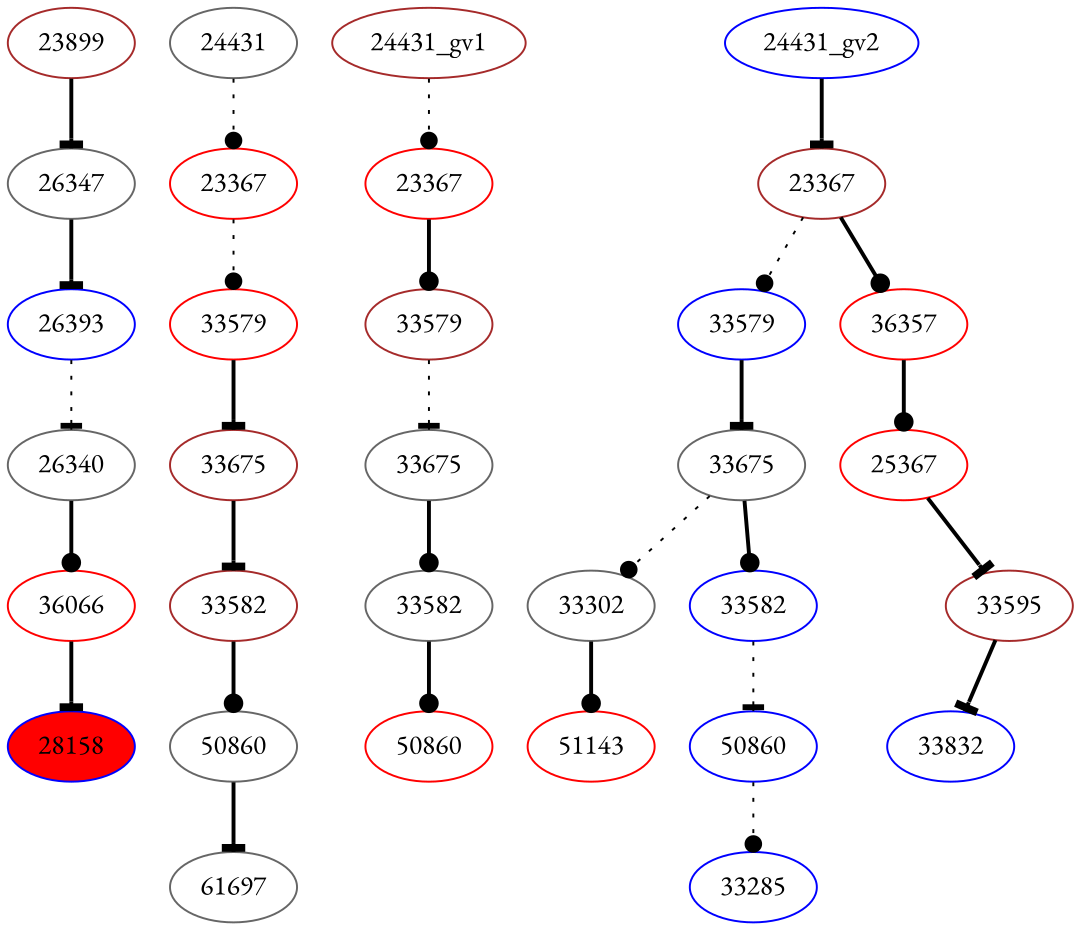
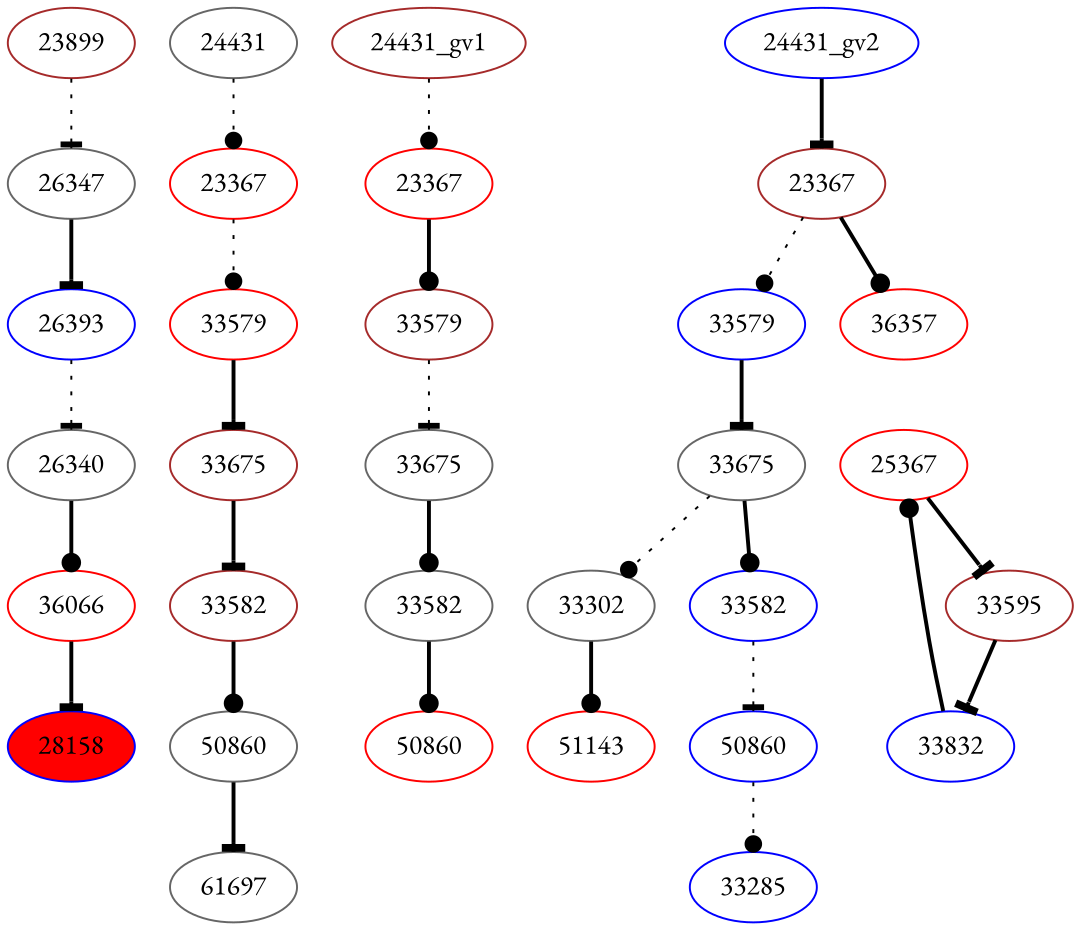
edge "23899" -> "26347": style bold -> dotted
edge "36357" -> "25367": now "33832" -> "25367"
